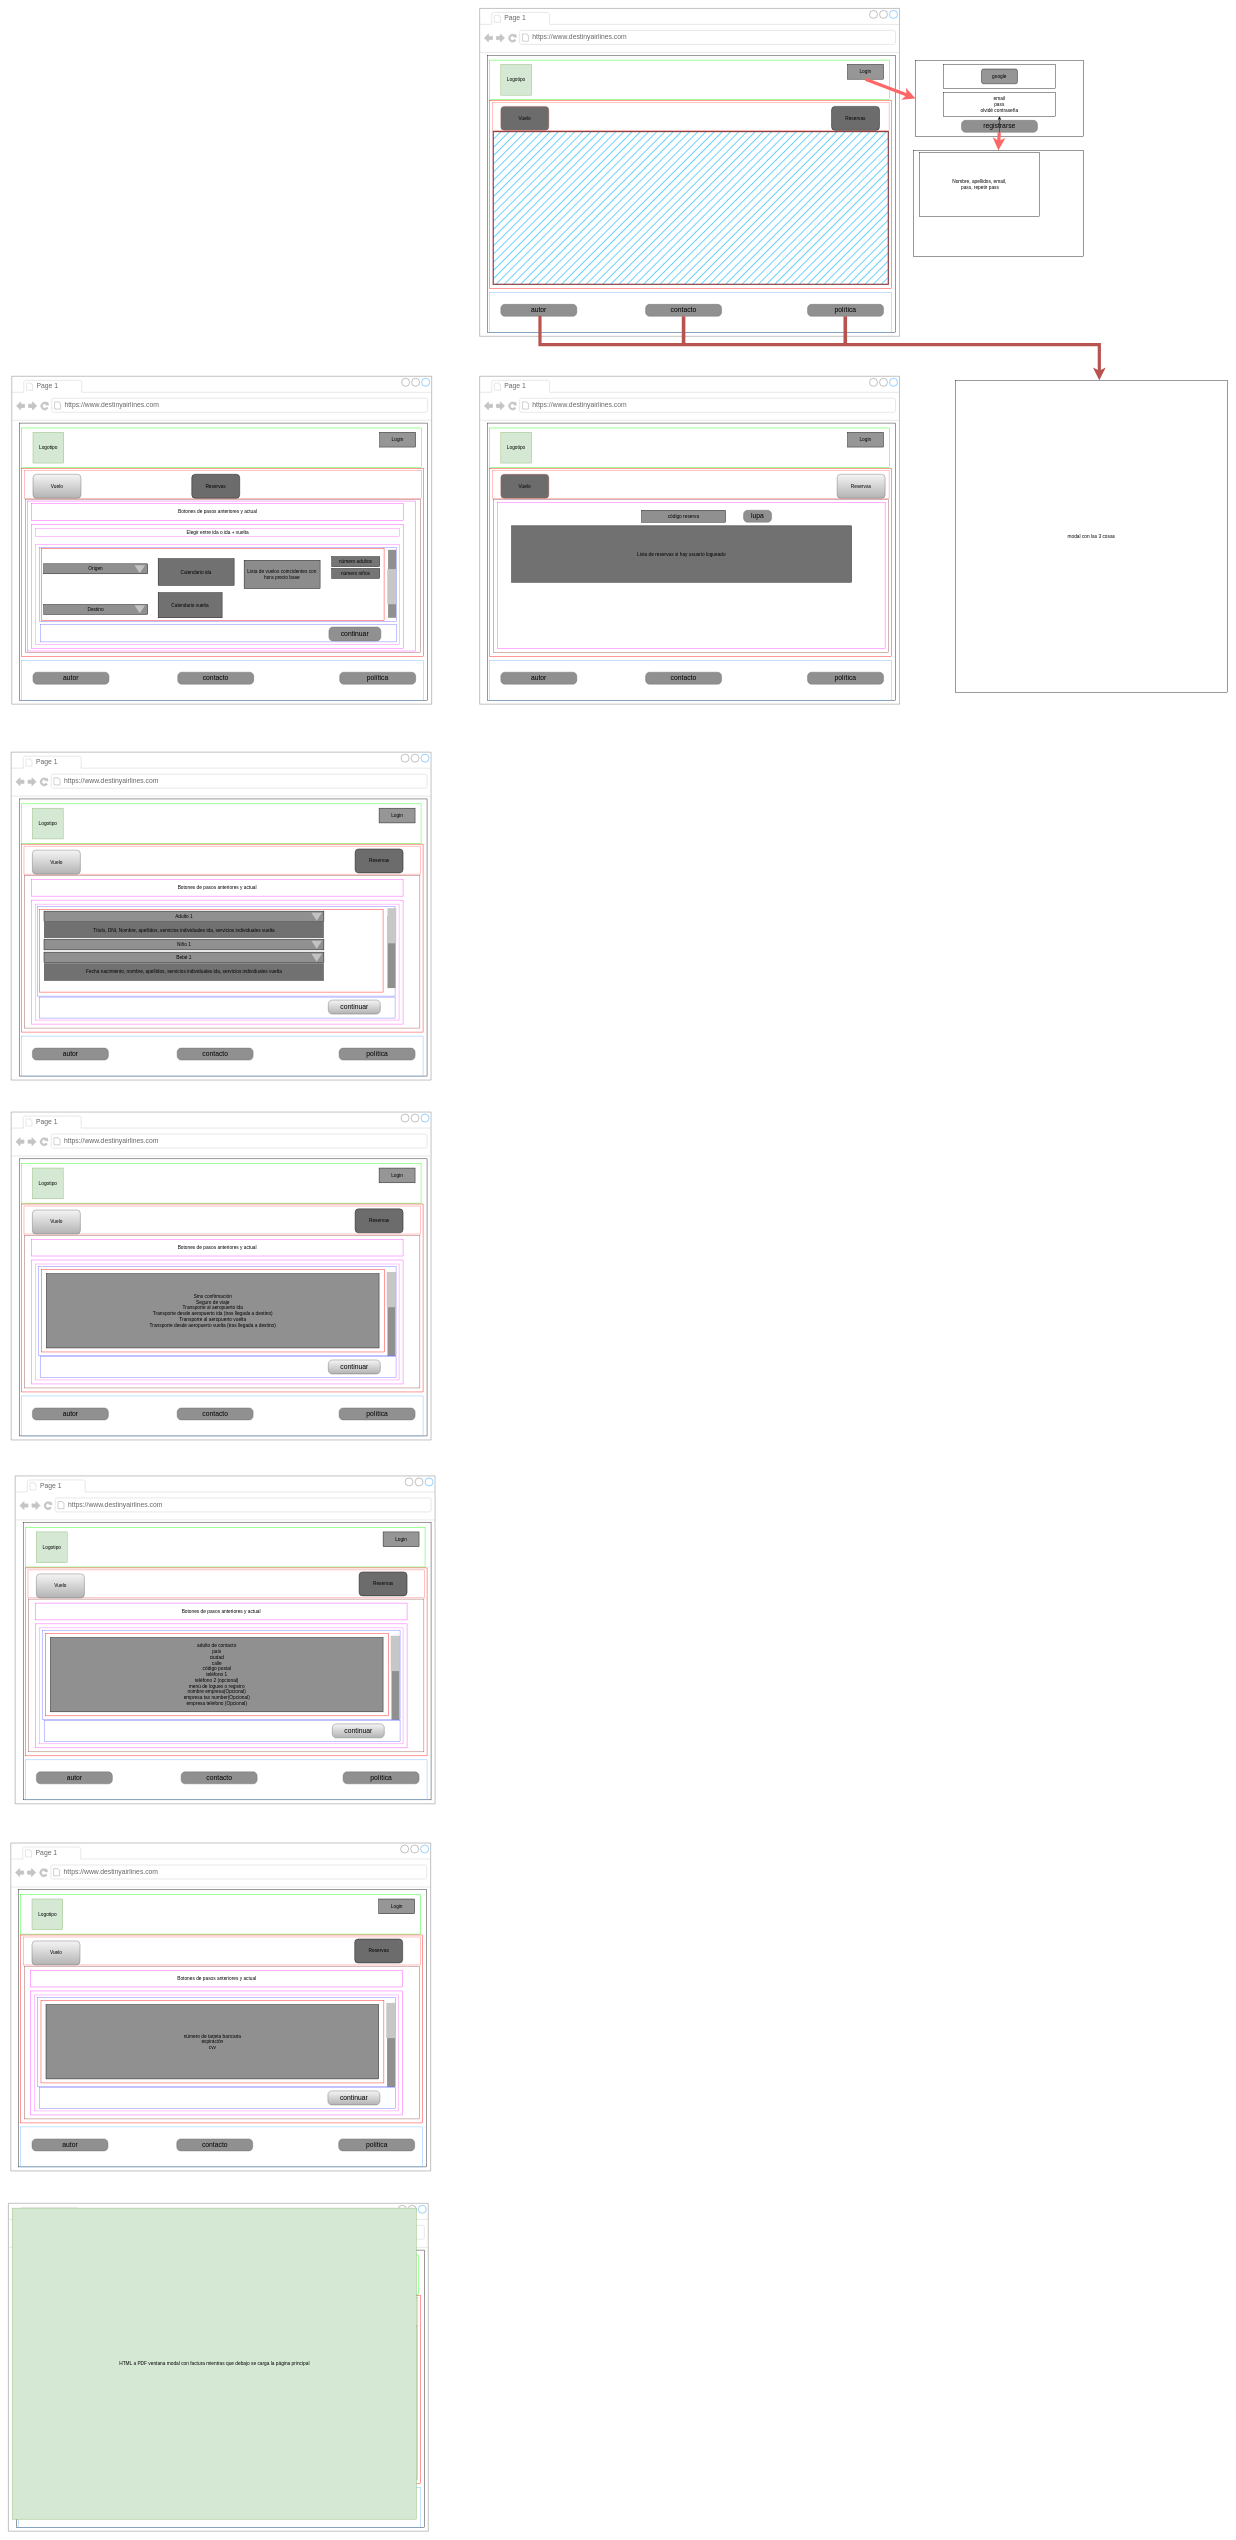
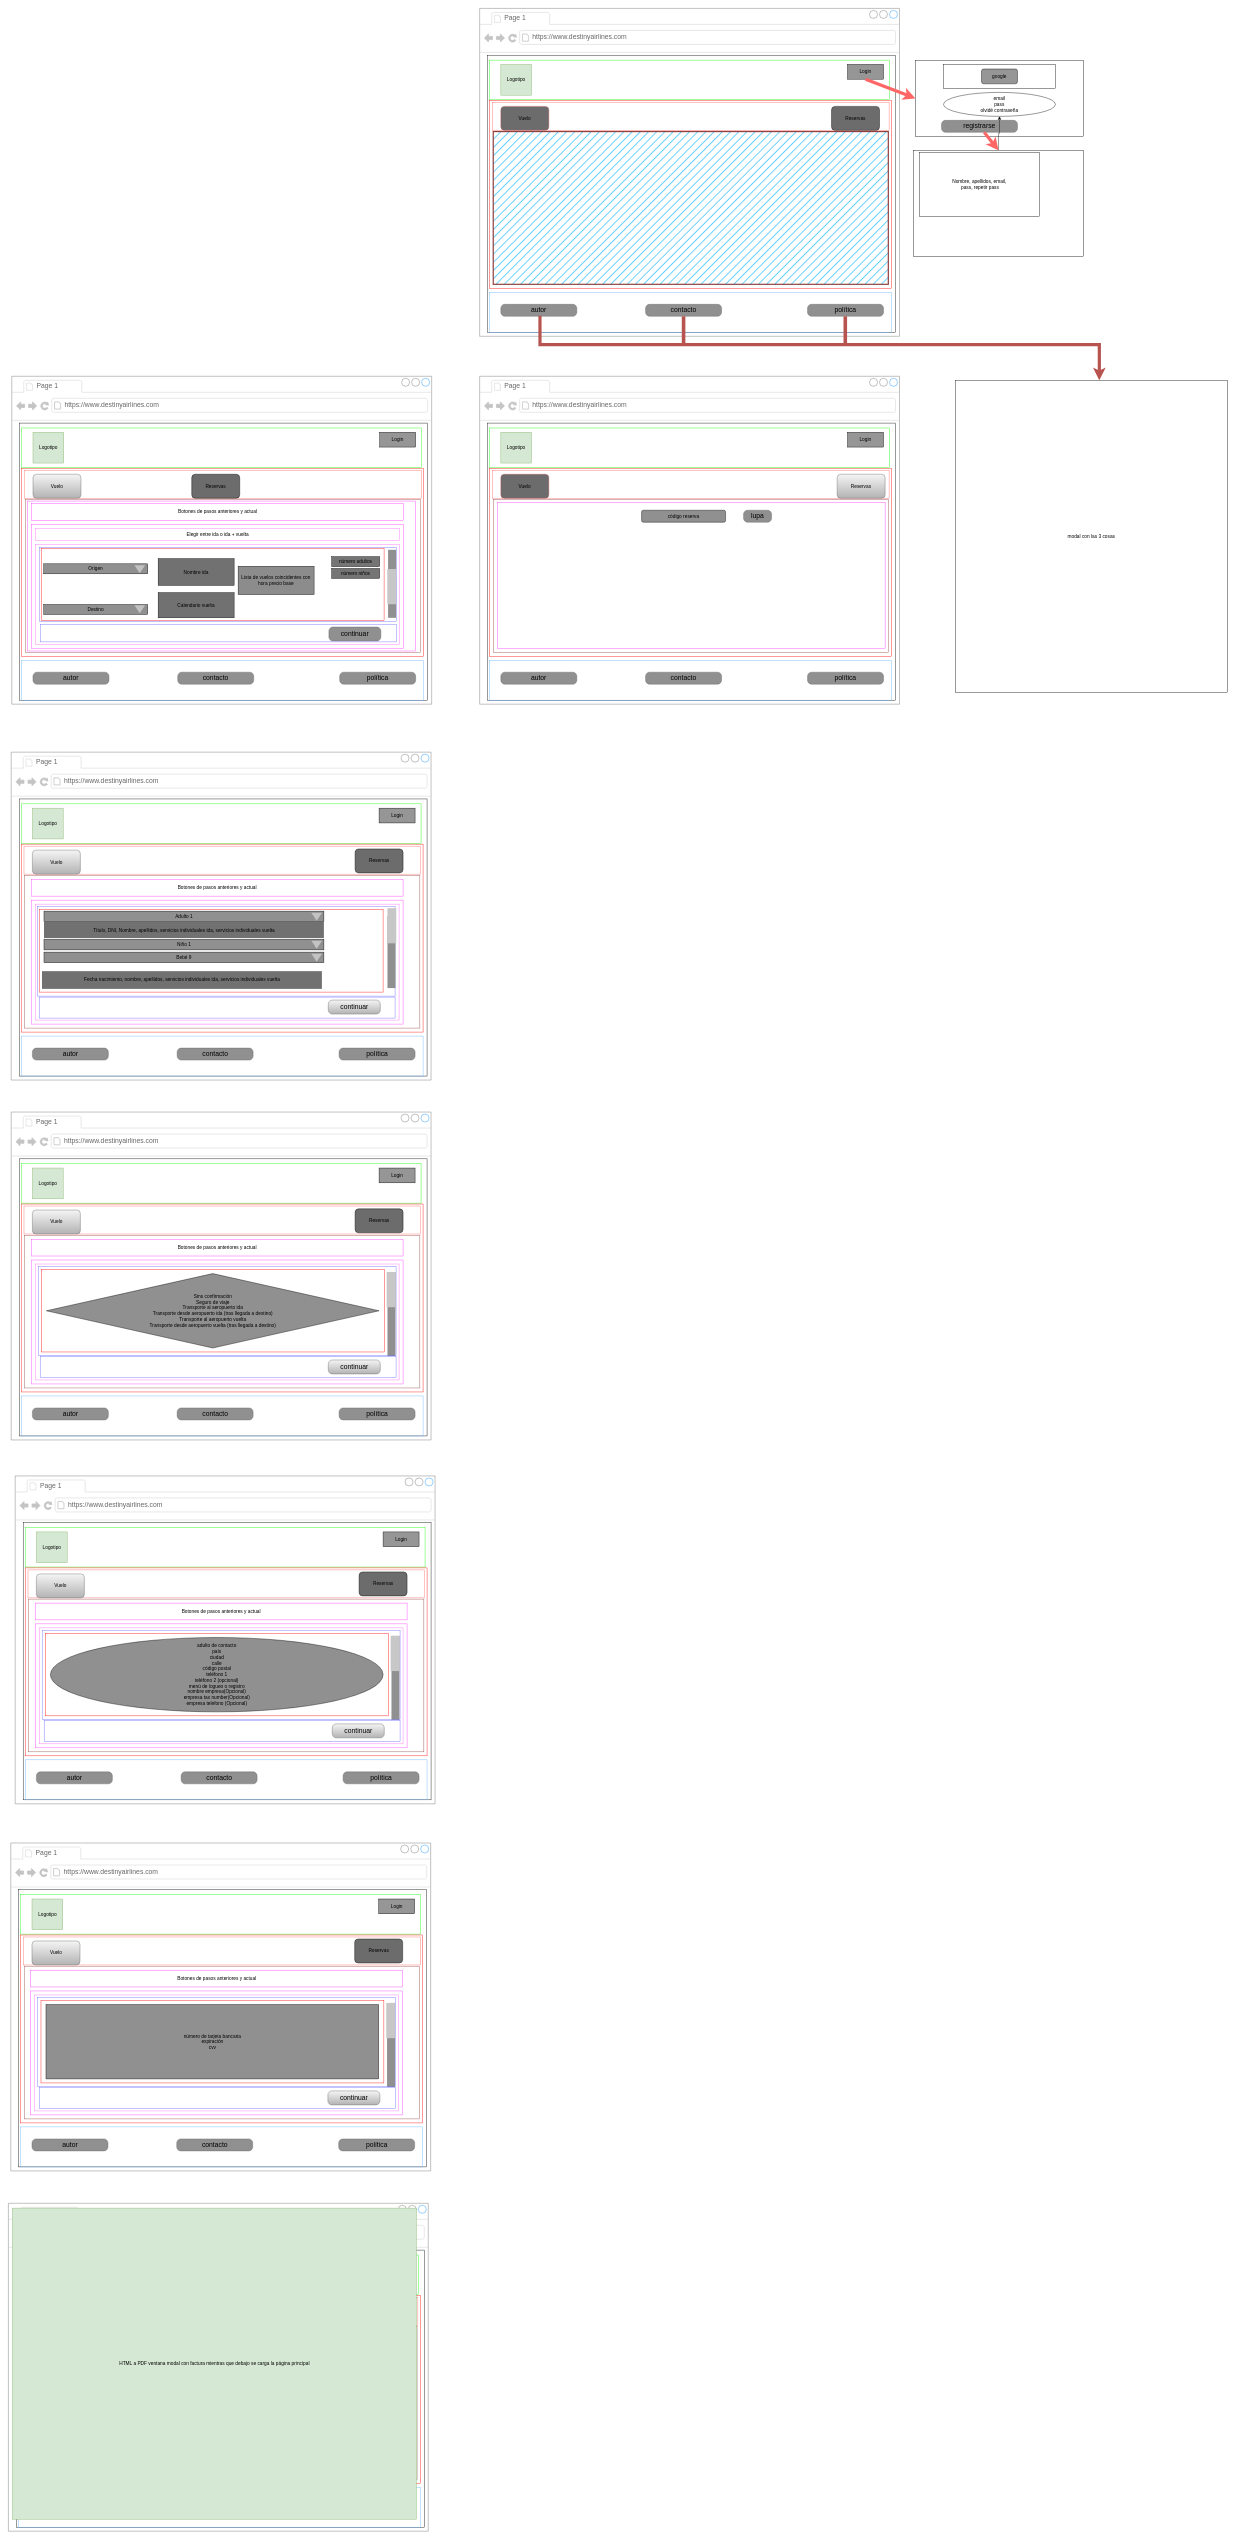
node "emailpassolvidé contraseña": shape rectangle -> ellipse
node "registrarse": moved (1000, 126) -> (980, 126)
node "código reserva": shape rectangle -> rounded rectangle
node "Elegir entre ida o ida + vuelta": size 364x8 -> 364x12
node "Lista de reservas si hay usuario logueado": removed
node "Calendario ida": label "Calendario ida" -> "Nombre ida"
node "Lista de vuelos coincidentes con hora precio base": moved (282, 574) -> (276, 580)
node "Calendario vuelta": size 64x25 -> 76x25
node "Bebé 1": label "Bebé 1" -> "Bebé 9"
node "Fecha nacimiento, nombre, apellidos, servicios individuales ida, servicios individuales vuelta": moved (184, 972) -> (182, 980)
node "Sms confirmación Seguro de viaje Transporte al aeropuerto ida Transporte desde aeropuerto ida (tras llegada a destino) Transporte al aeropuerto vuelta Transporte desde aeropuerto vuelta (tras llegada a destino)": shape rectangle -> diamond
node "adulto de contacto país ciudad calle código postal teléfono 1 teléfono 2 (opcional) menú de logueo o registro nombre empresa(Opcional) empresa tax number(Opcional) empresa telefono (Opcional)": shape rectangle -> ellipse
